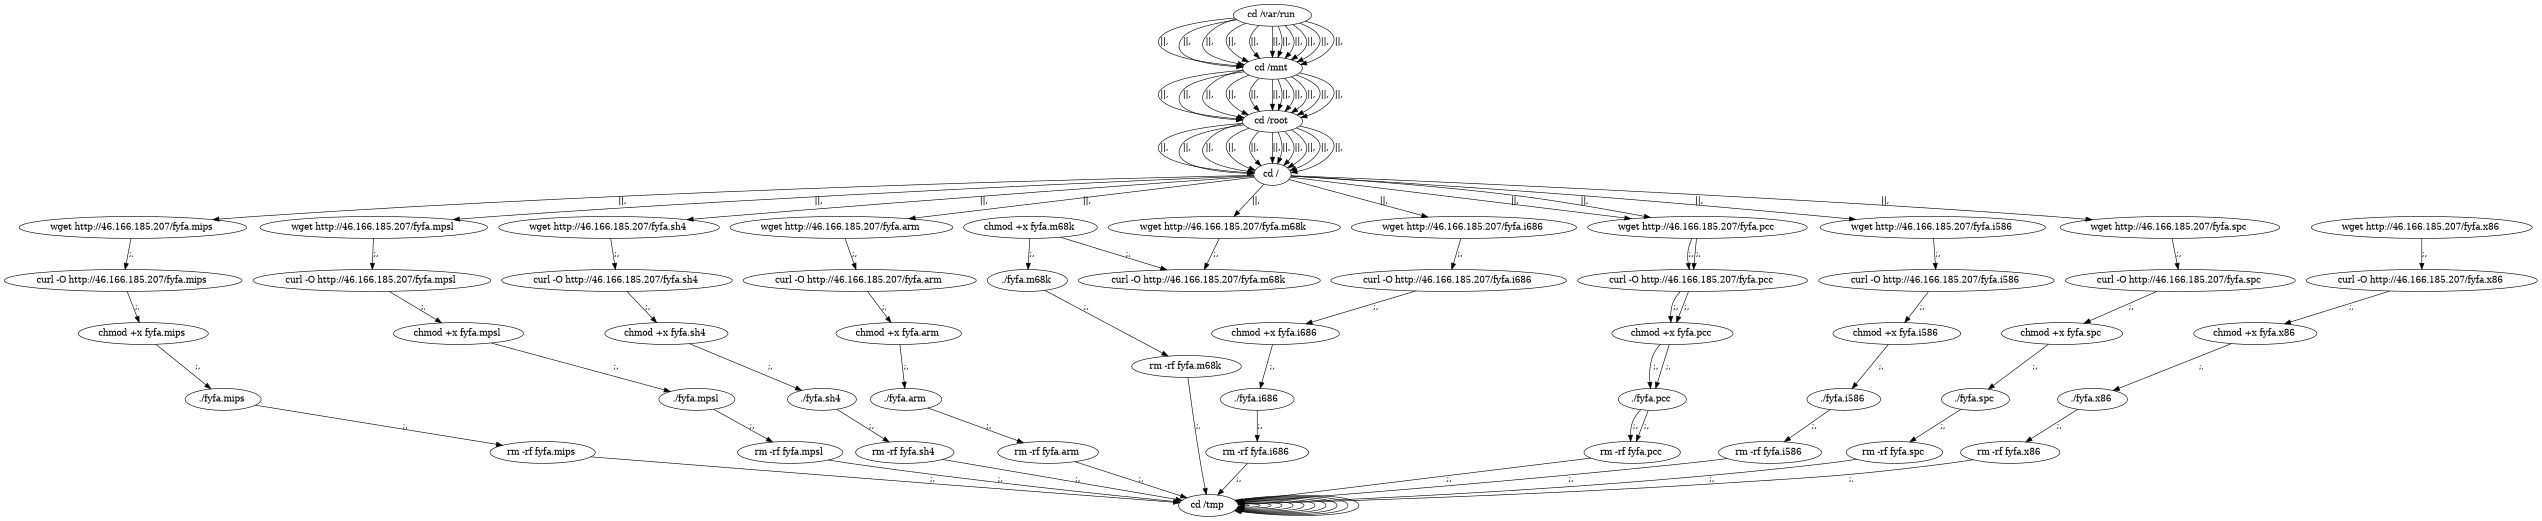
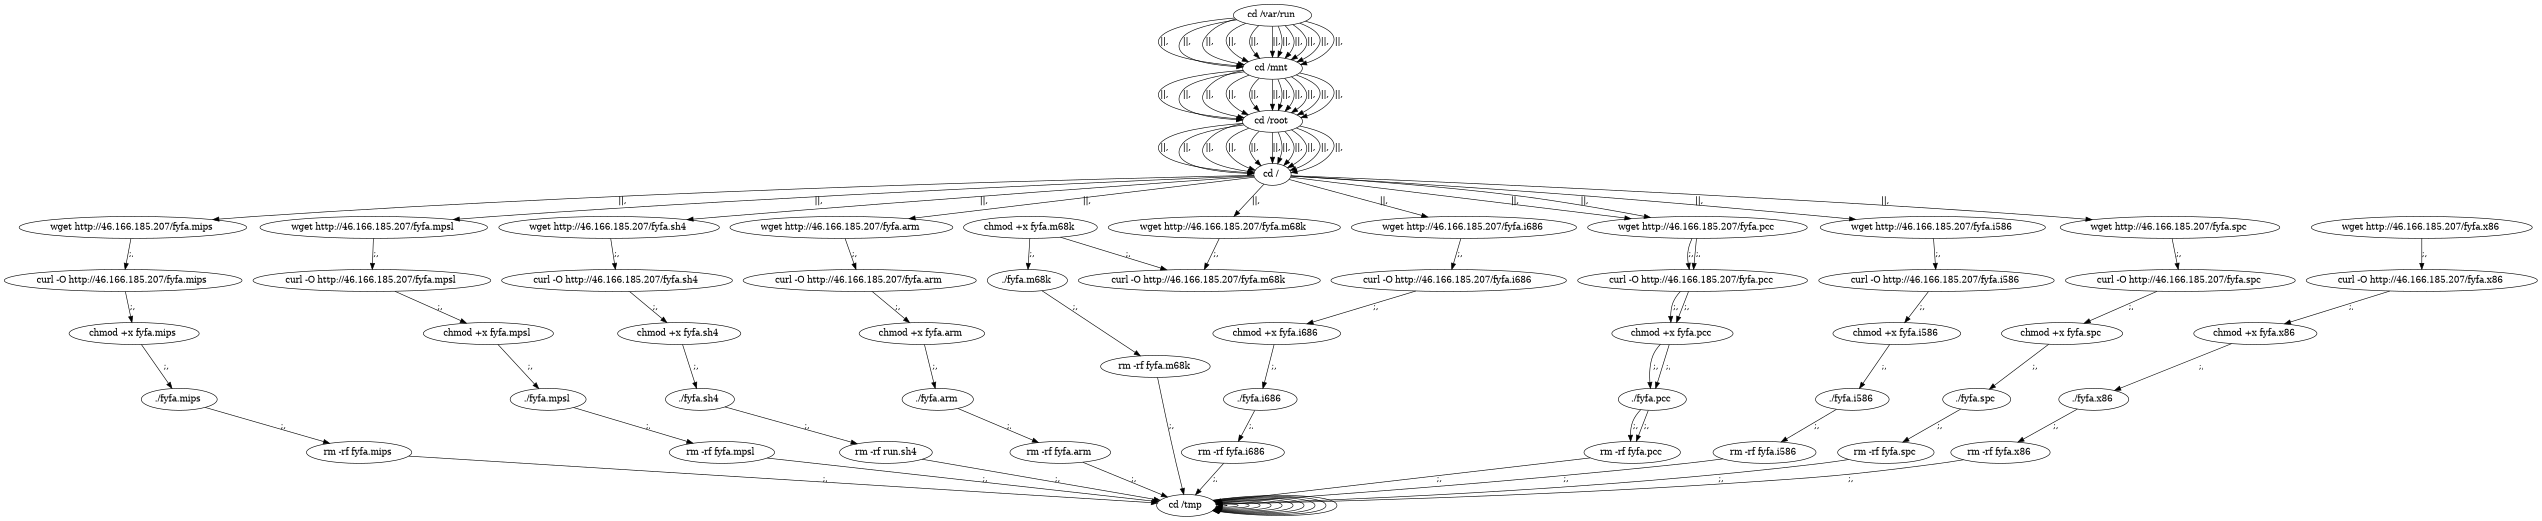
node "rm -rf fyfa.sh4": label "rm -rf fyfa.sh4" -> "rm -rf run.sh4"
